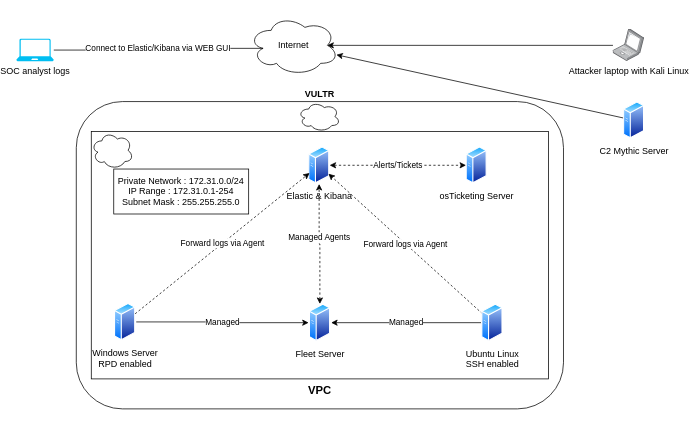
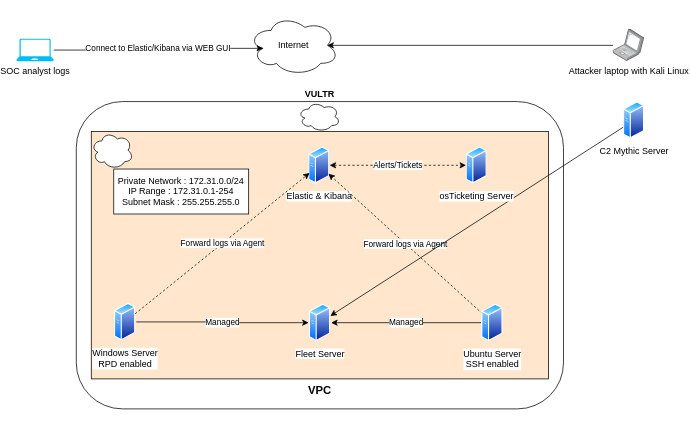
edge "Internet" -- "SOC analyst logs": arrowhead none -> classic
edge "C2 Mythic Server" -> "Internet": now "C2 Mythic Server" -> "Fleet Server"
edge "Elastic & Kibana" -- "Fleet Server": removed, label "Managed Agents"
node "VPC": fillcolor #ffffff -> #ffe6cc
node "Ubuntu Linux SSH enabled": label "Ubuntu Linux SSH enabled" -> "Ubuntu Server SSH enabled"
